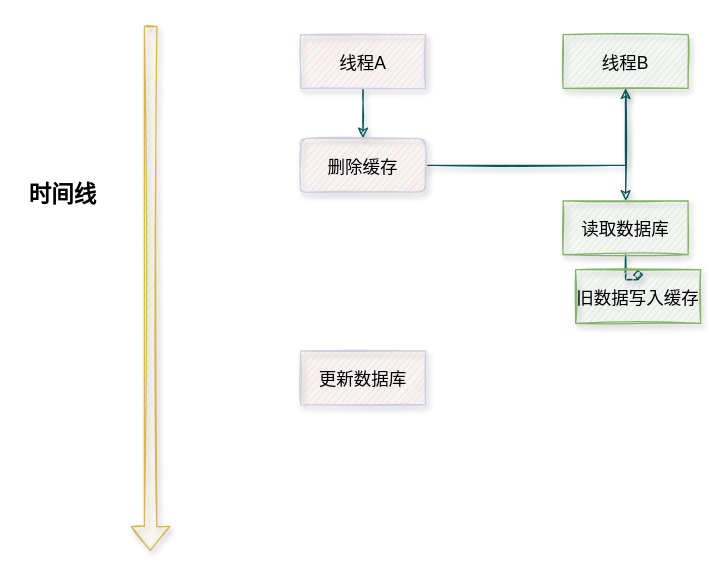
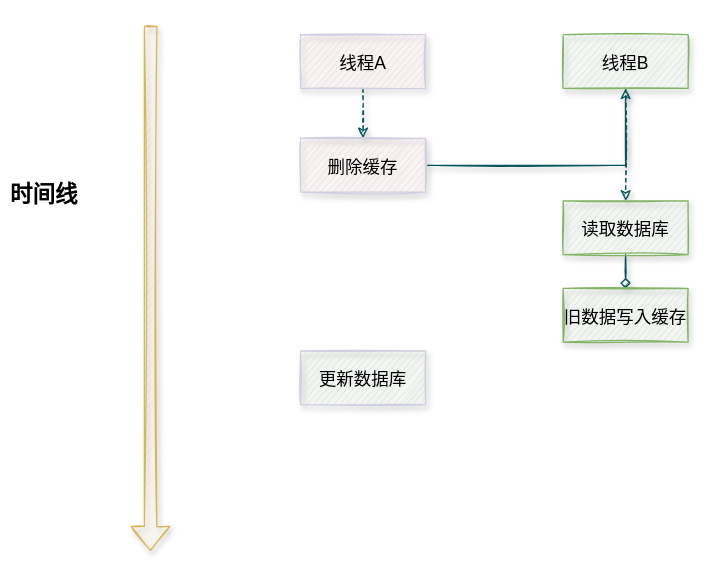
edge "线程A" -> "删除缓存": style solid -> dashed
node "删除缓存": shape rounded rectangle -> rectangle
edge "线程B" -> "读取数据库": style solid -> dashed
node "时间线": moved (63, 194) -> (44, 194)
node "旧数据写入缓存": moved (638, 296) -> (626, 315)
node "更新数据库": fillcolor #fad9d5 -> #d5e8d4
